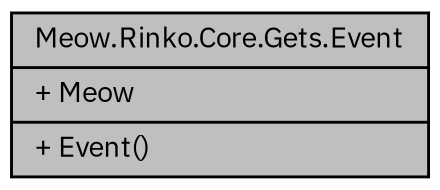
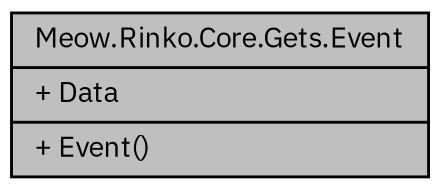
node "Meow.Rinko.Core.Gets.Event": text "+ Meow" -> "+ Data"
